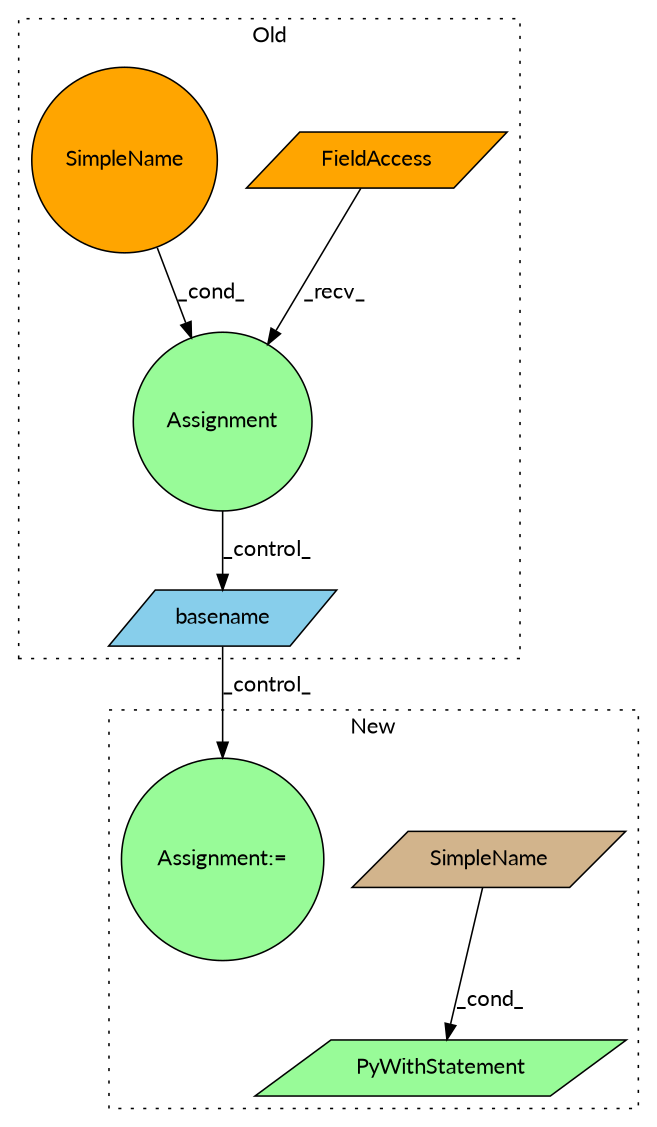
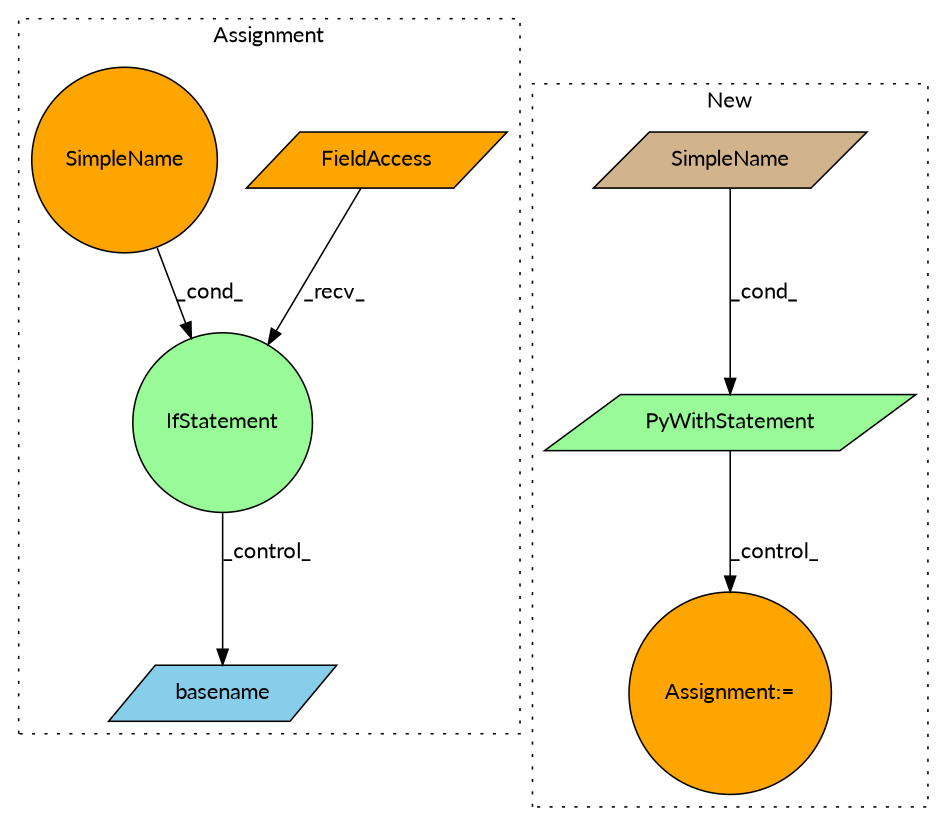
cluster "Old": label "Old" -> "Assignment"
node "Assignment": label "Assignment" -> "IfStatement"
edge "basename" -> "Assignment:=": now "PyWithStatement" -> "Assignment:="
node "Assignment:=": fillcolor palegreen -> orange
